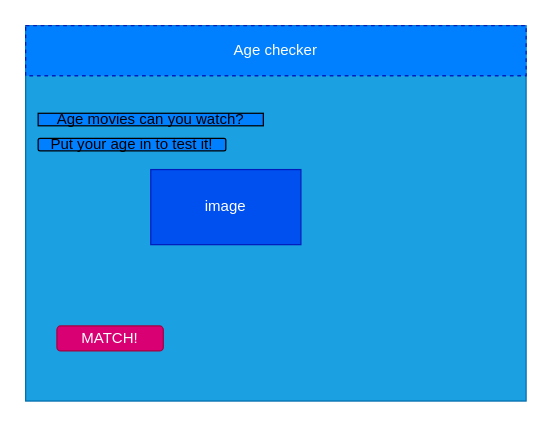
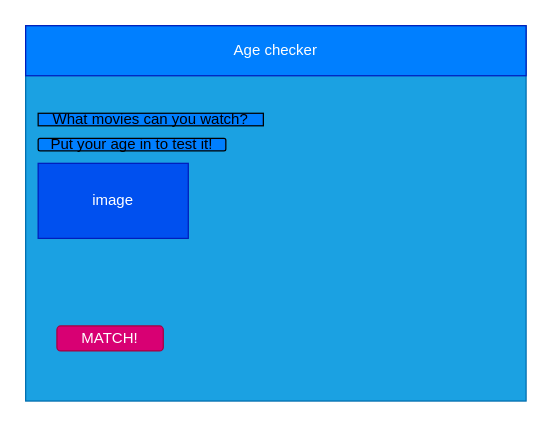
node "Age checker": style dashed -> solid
node "Age movies can you watch?": label "Age movies can you watch?" -> "What movies can you watch?"
node "image": moved (226, 207) -> (113, 201)
